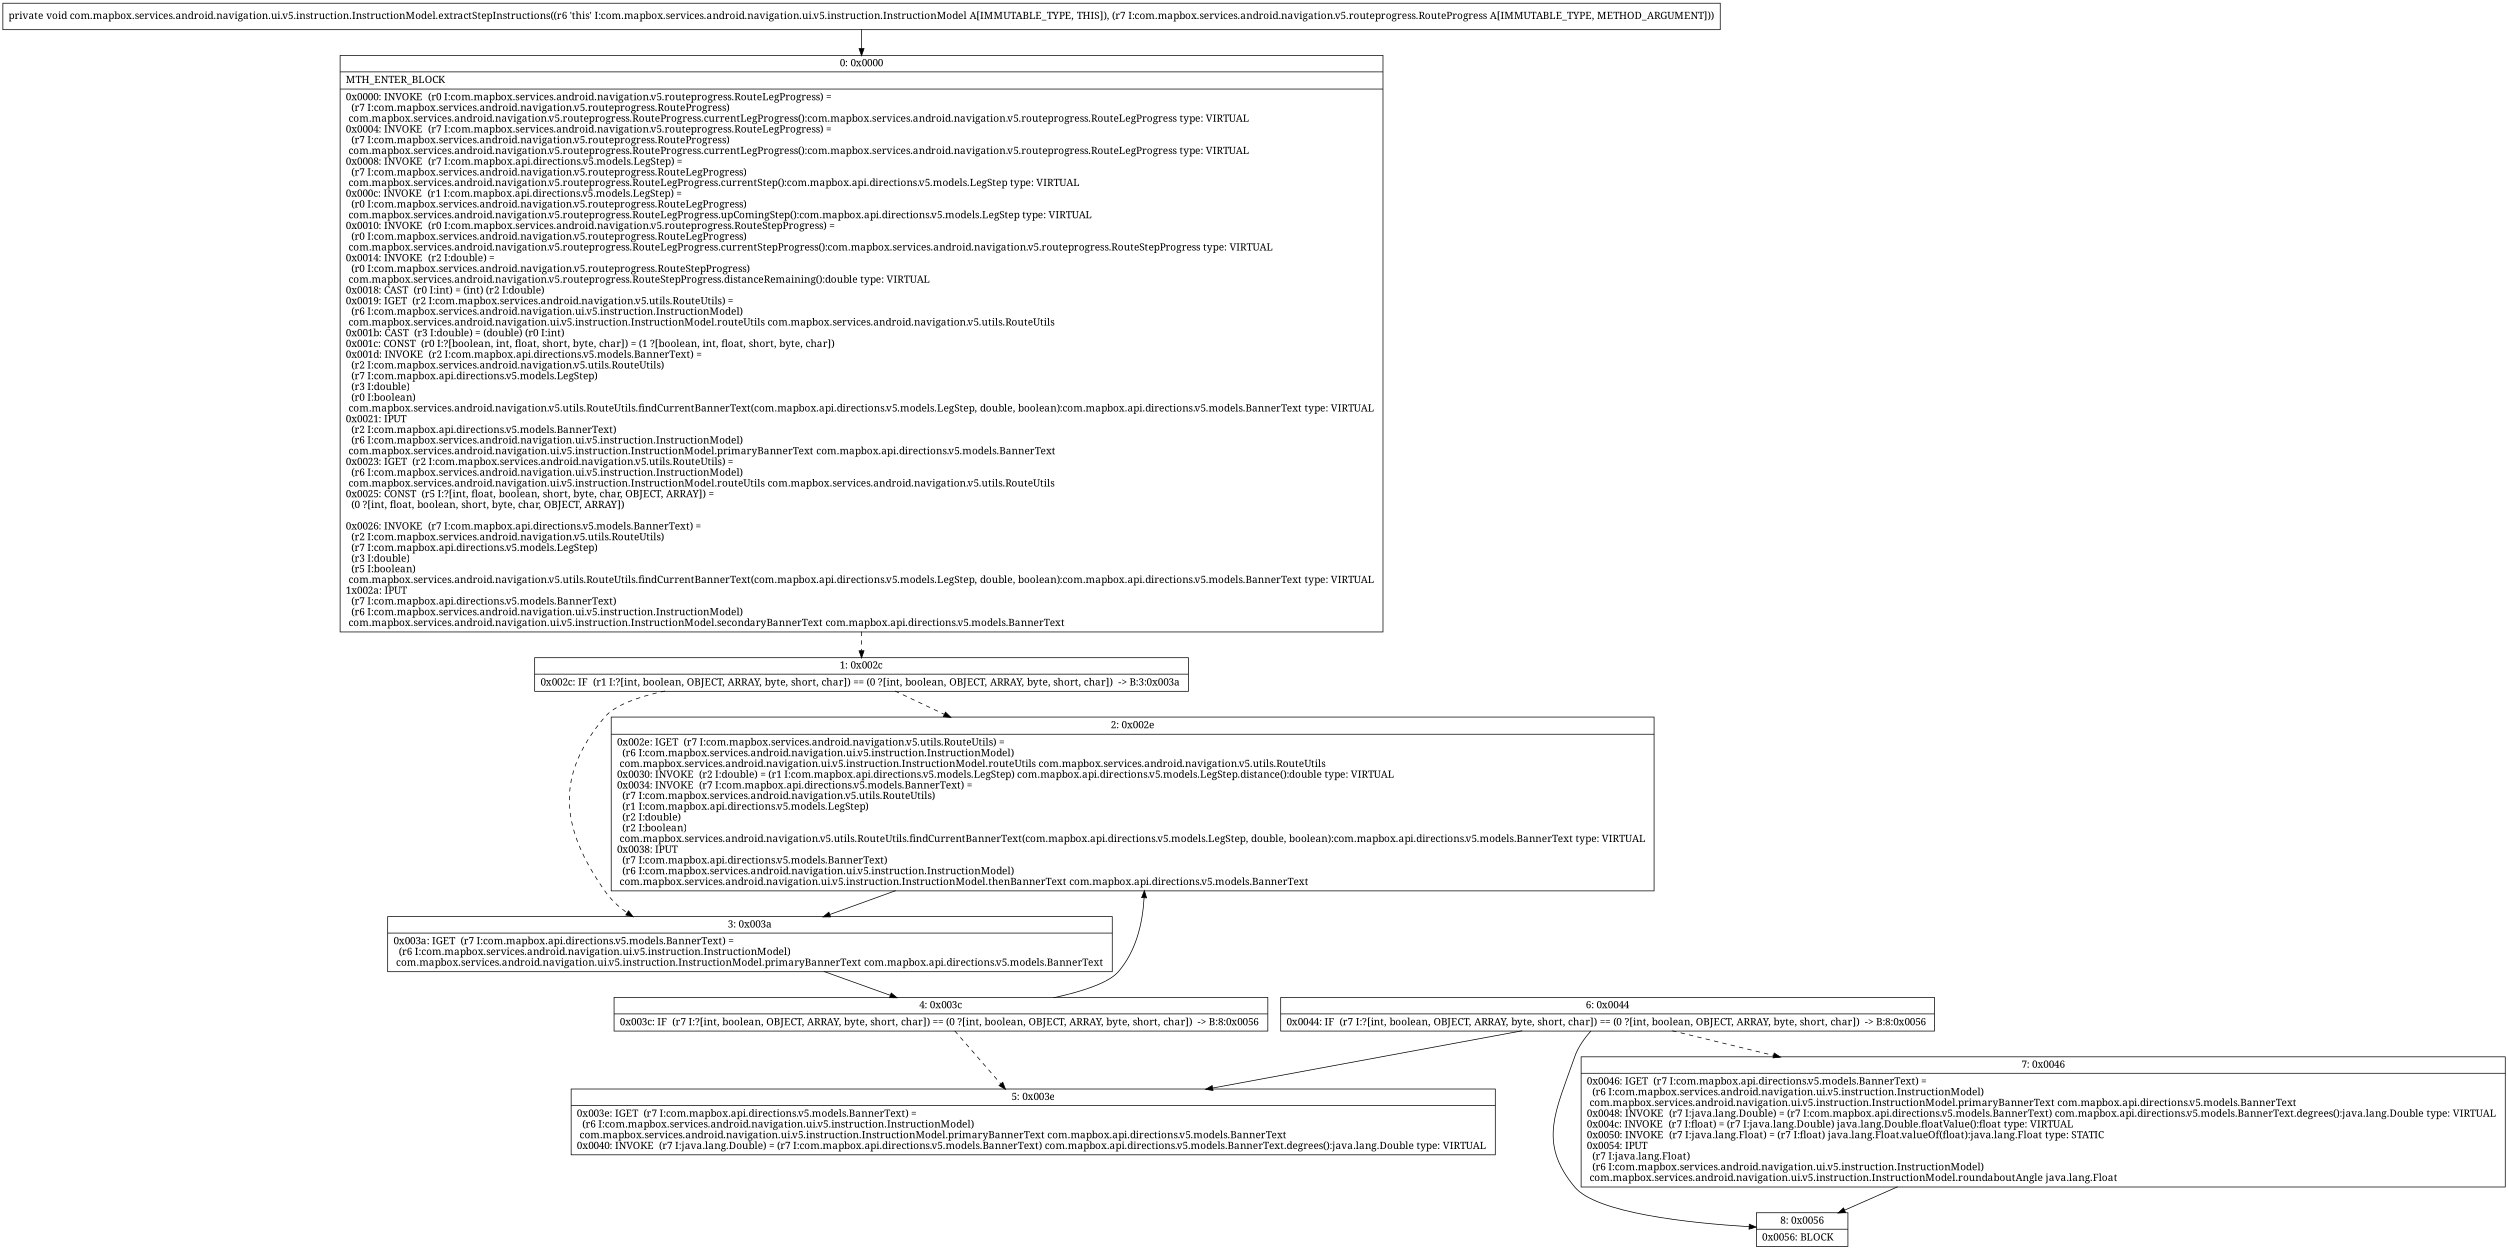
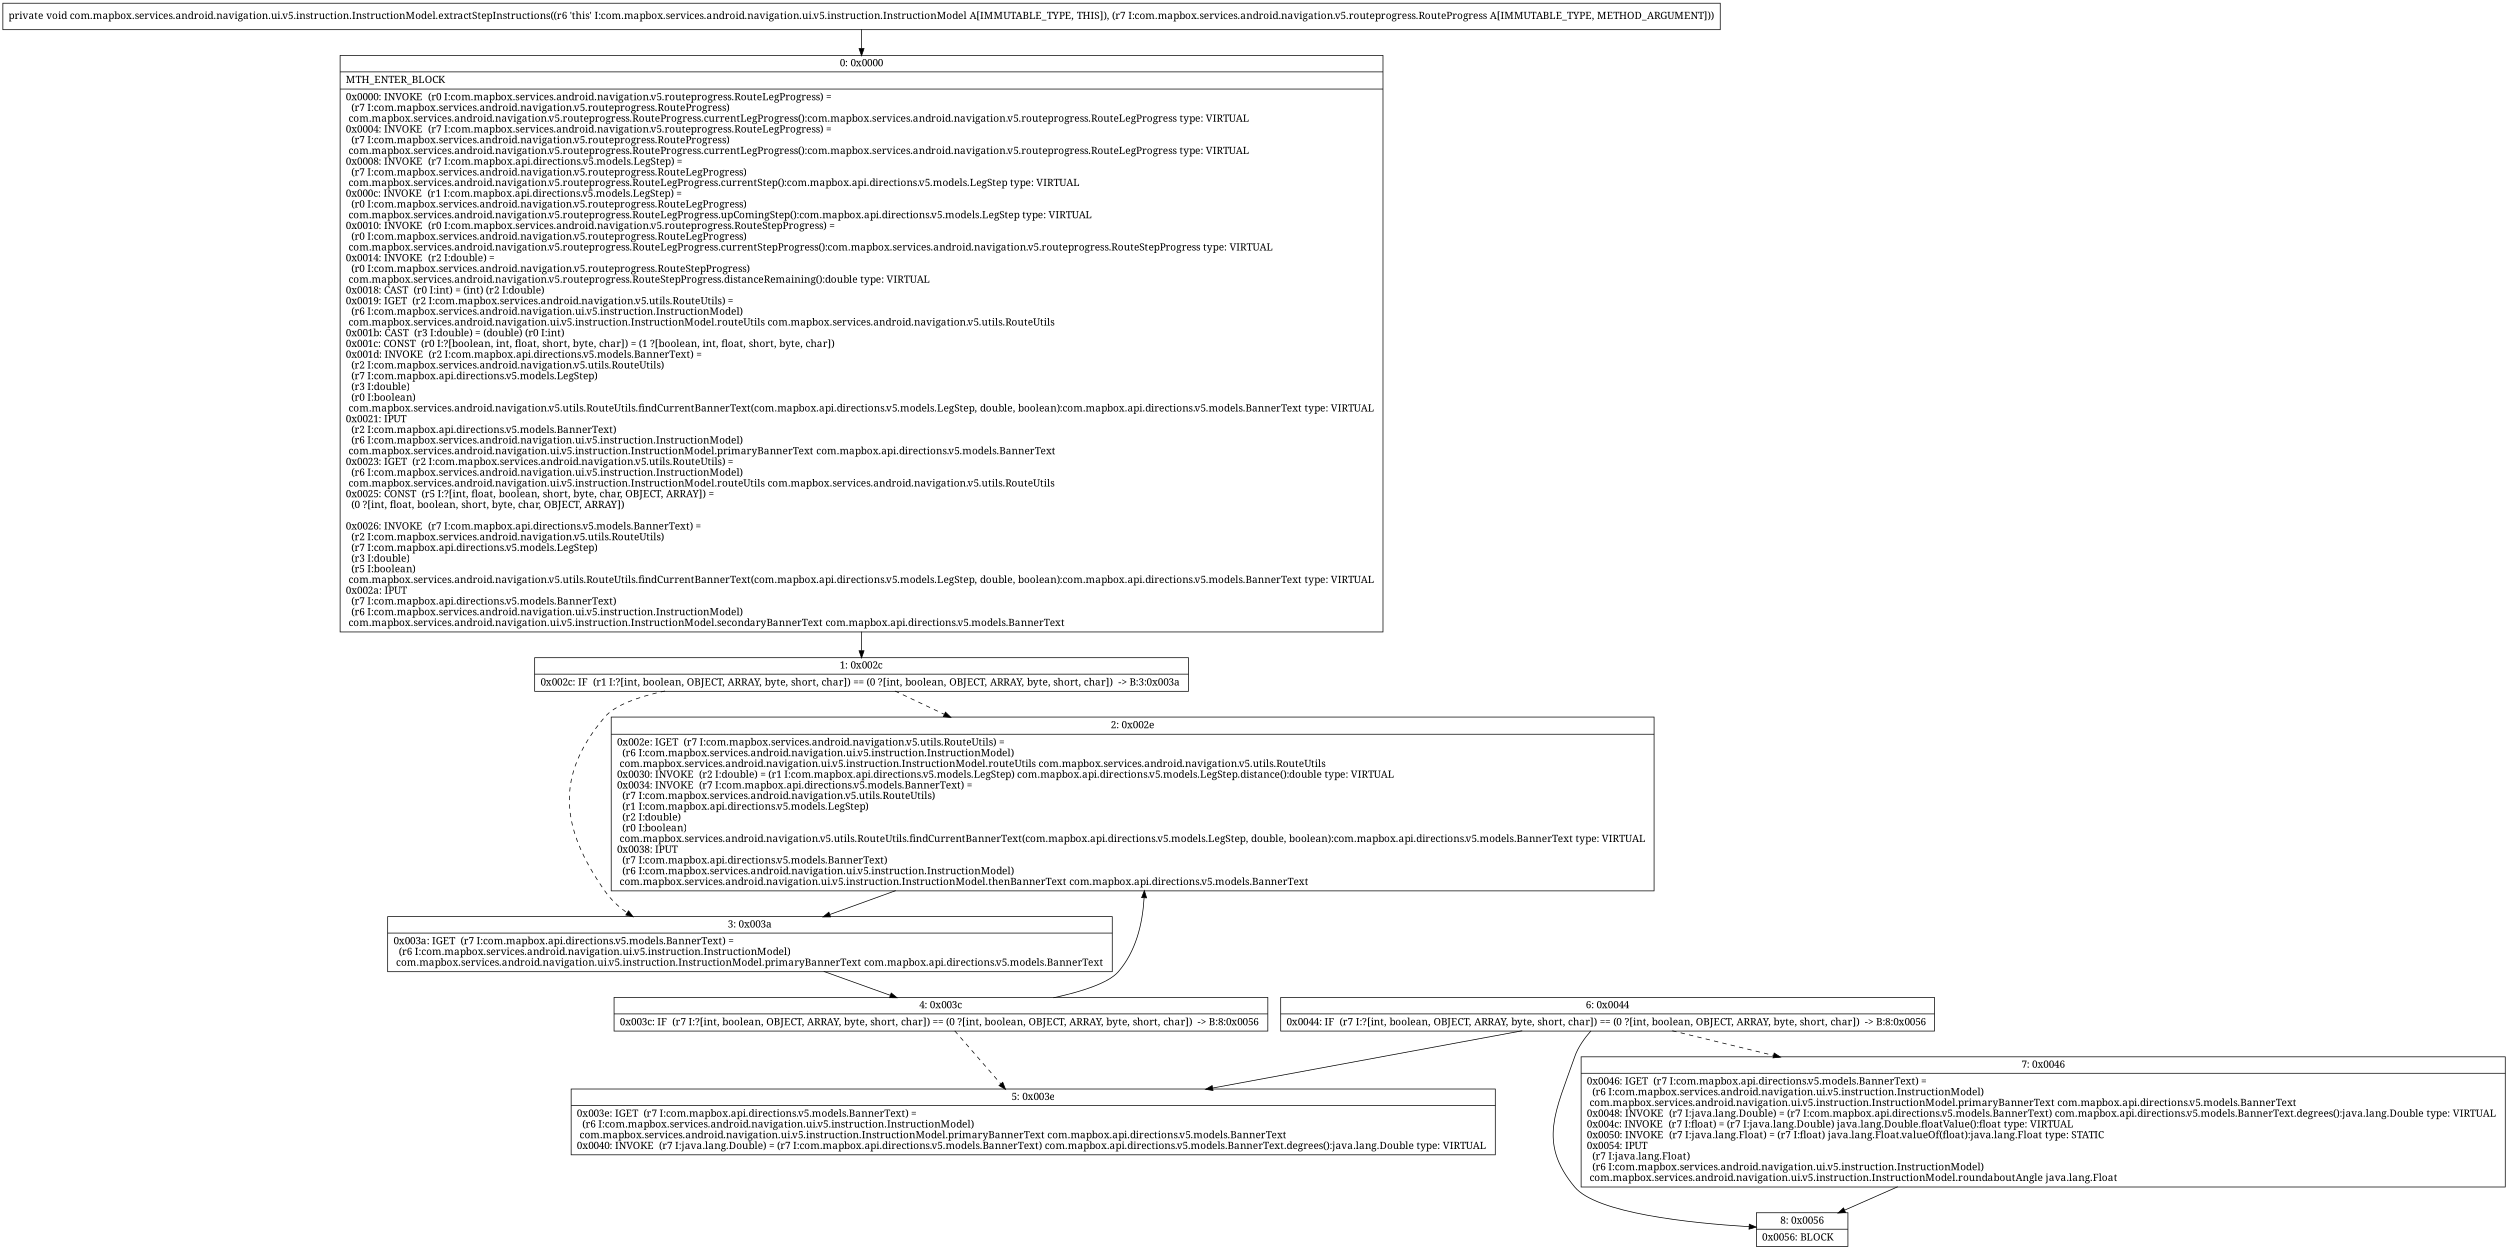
node "0: 0x0000": text "1x002a: IPUT" -> "0x002a: IPUT"
edge "0: 0x0000" -> "1: 0x002c": style dashed -> solid
node "2: 0x002e": text "(r2 I:boolean)" -> "(r0 I:boolean)"
